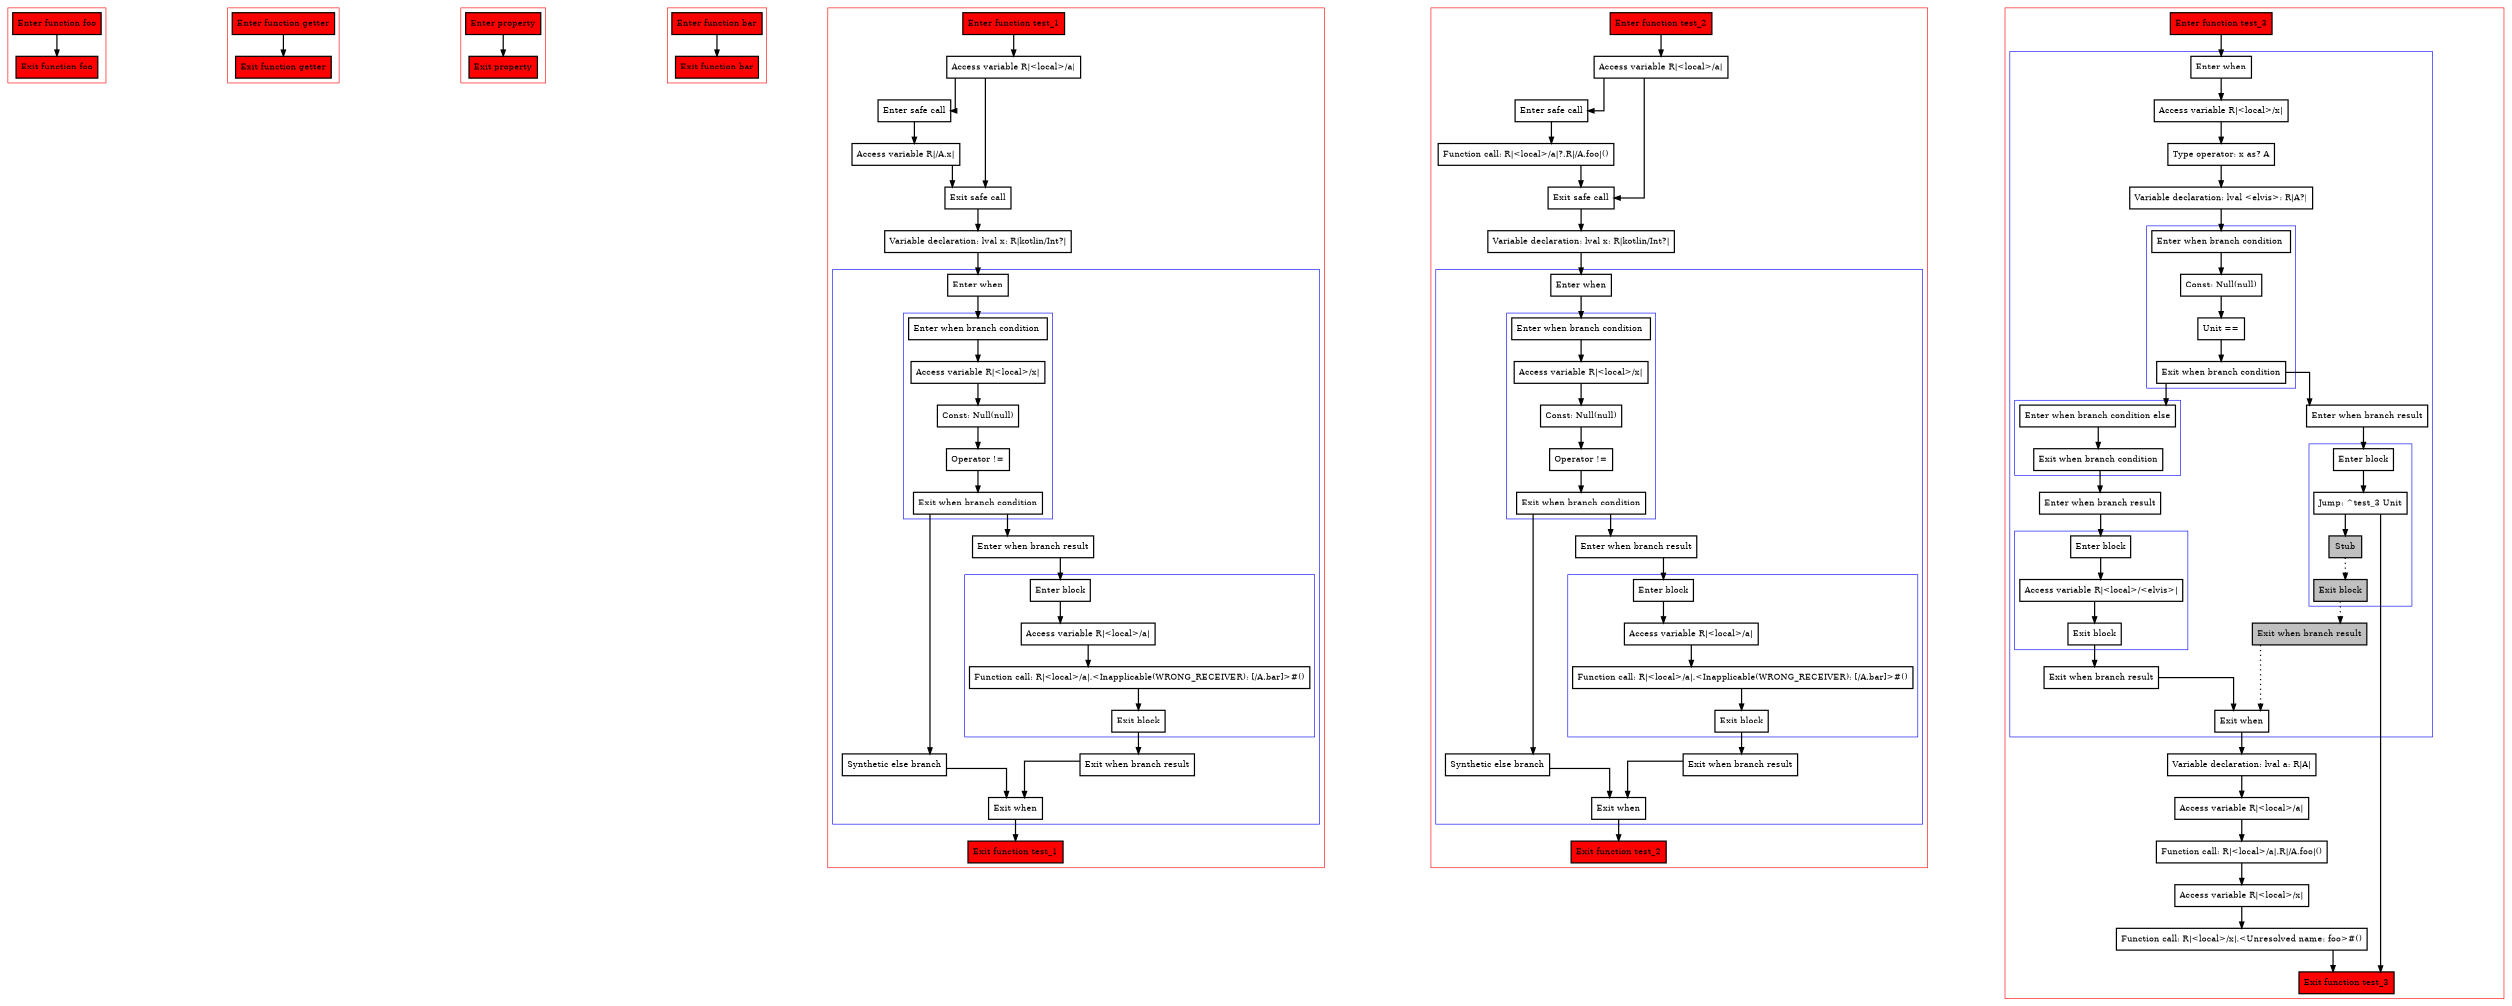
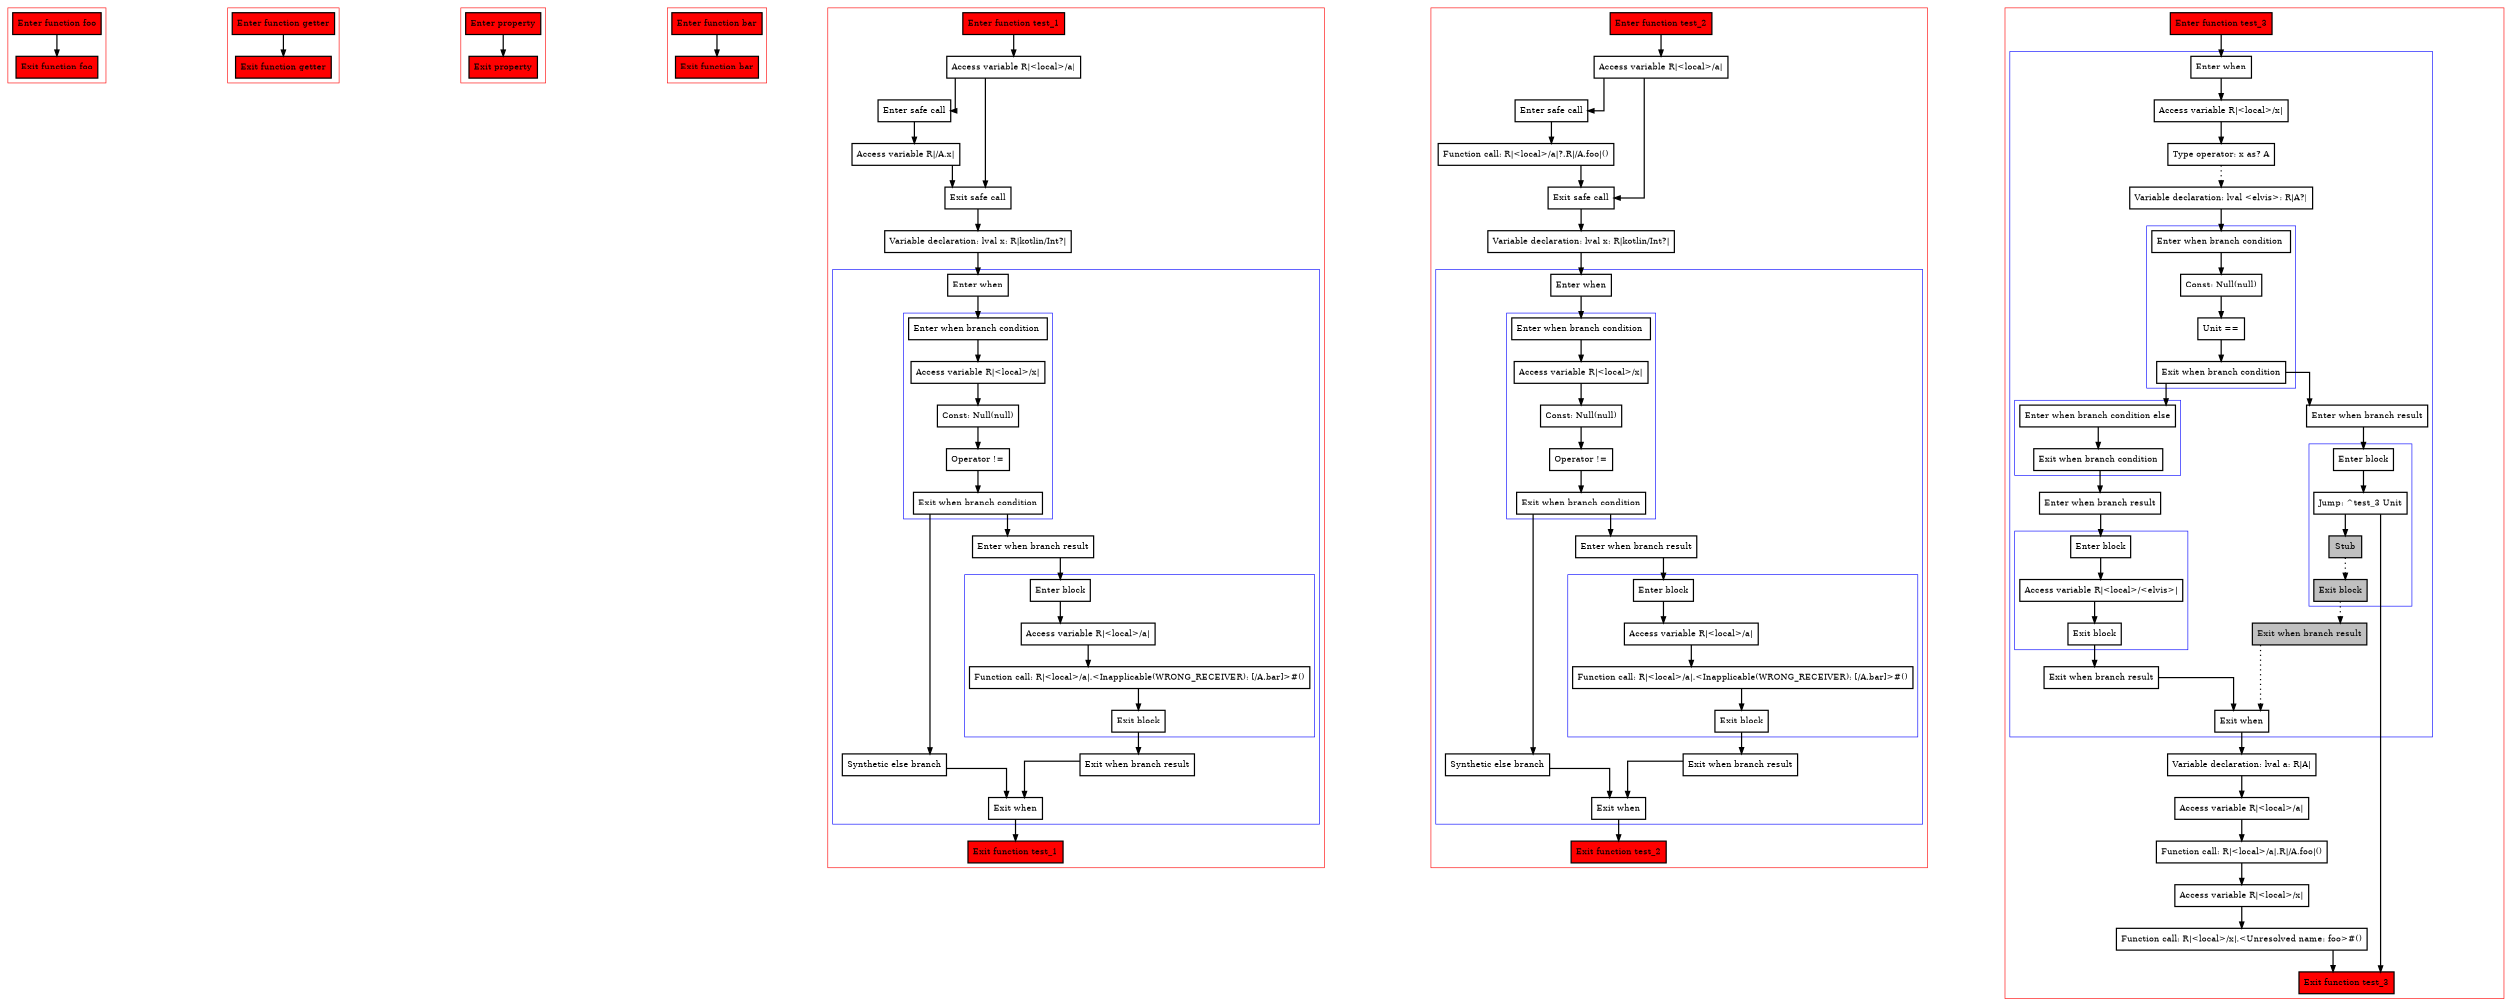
edge "Type operator: x as? A" -> "Variable declaration: lval <elvis>: R|A?|": style solid -> dotted
